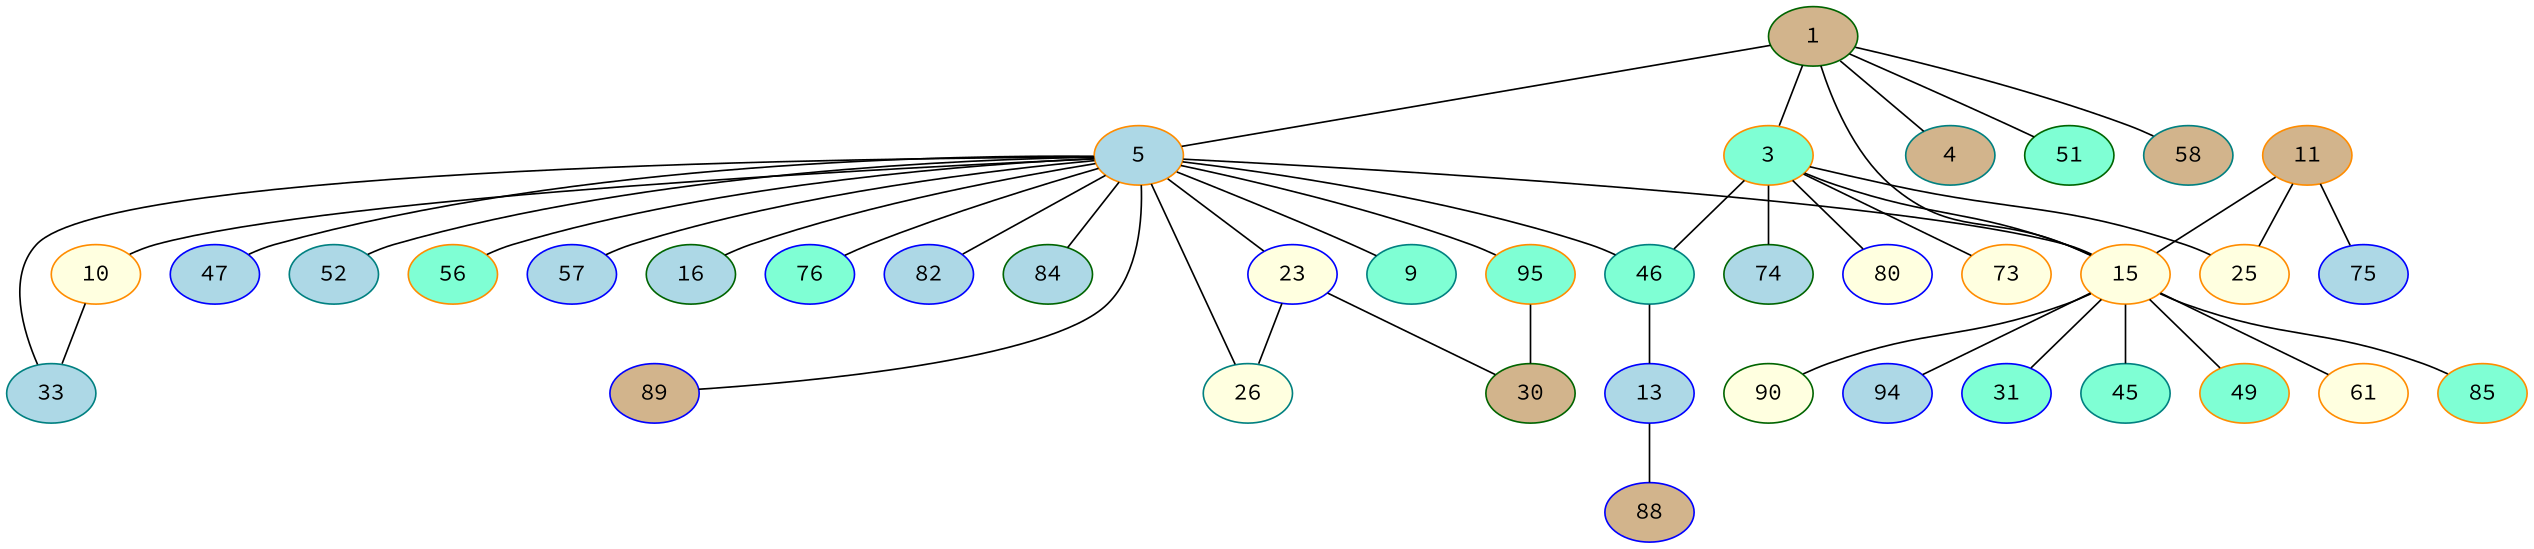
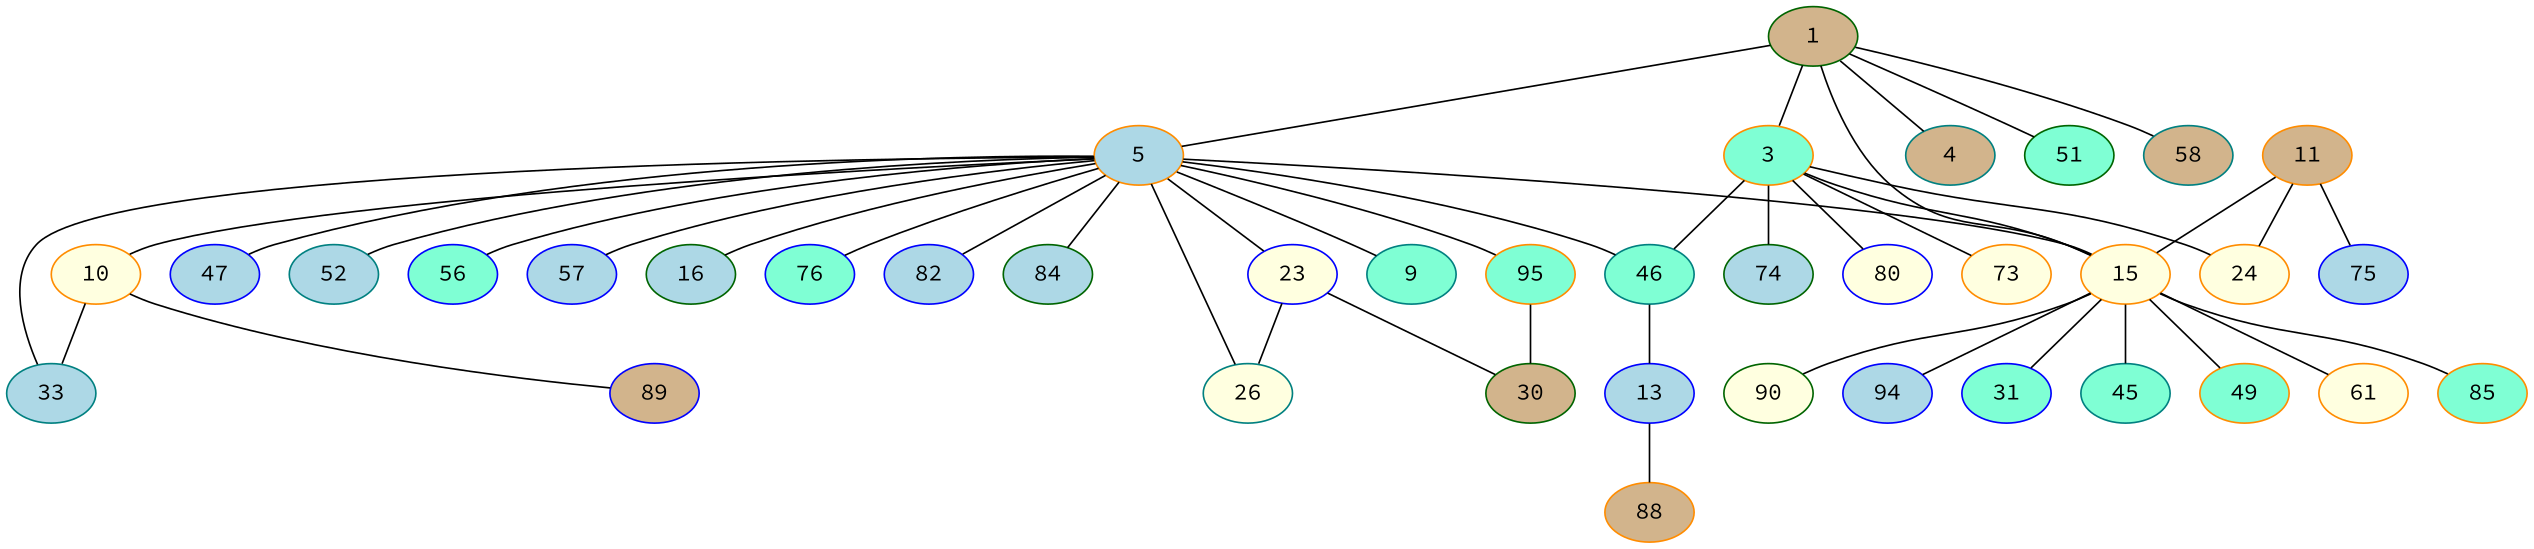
node "56": color darkorange -> blue
node "25": label "25" -> "24"
edge "5" -- "89": now "10" -- "89"
node "88": color blue -> darkorange
